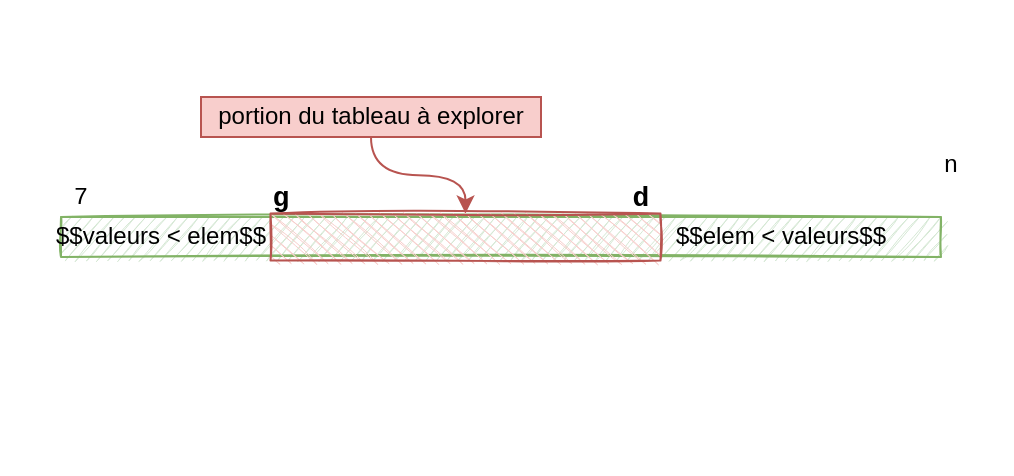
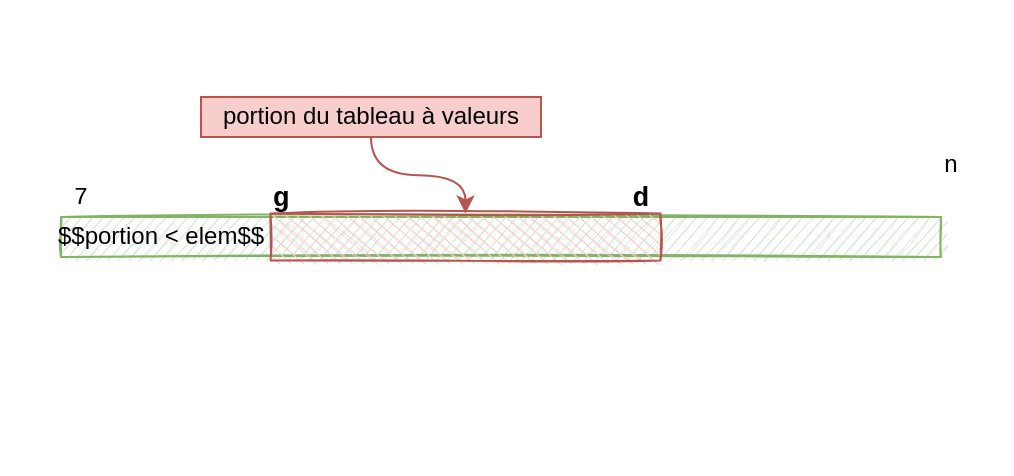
node "portion du tableau à explorer": label "portion du tableau à explorer" -> "portion du tableau à valeurs"
node "$$valeurs < elem$$": label "$$valeurs < elem$$" -> "$$portion < elem$$"
node "$$elem < valeurs$$": removed
